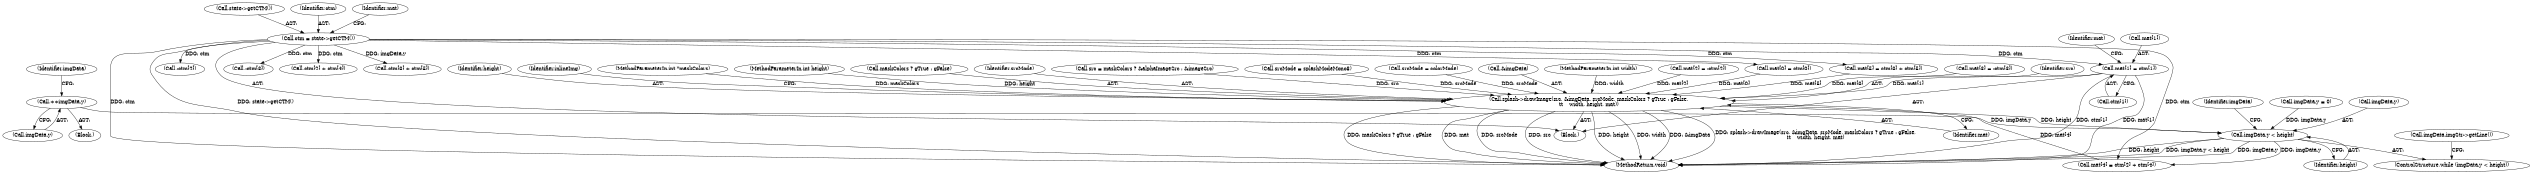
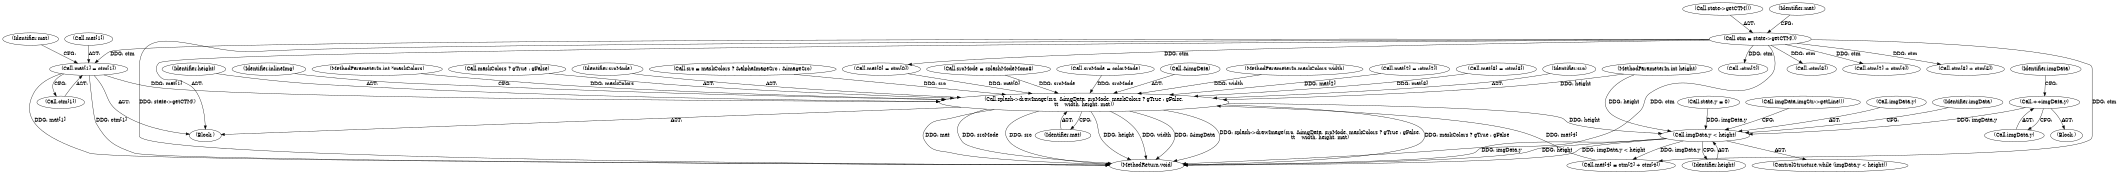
node "(Identifier,ctm)": removed
edge "(Call,ctm = state->getCTM())" -> "(Call,ctm[3] + ctm[5])": label "DDG: imgData.y" -> "DDG: ctm"
node "(MethodParameterIn,int width)": label "(MethodParameterIn,int width)" -> "(MethodParameterIn,maskColors width)"
node "(Call,mat[5] = ctm[3] + ctm[5])": removed
node "(Call,imgData.y = 0)": label "(Call,imgData.y = 0)" -> "(Call,state.y = 0)"
edge "(MethodParameterIn,int height)" -> "(Call,imgData.y < height)": added, label "DDG: height"
edge "(Call,imgData.imgStr->getLine())" -> "(ControlStructure,while (imgData.y < height))": now "(Call,imgData.imgStr->getLine())" -> "(Call,imgData.y < height)"
